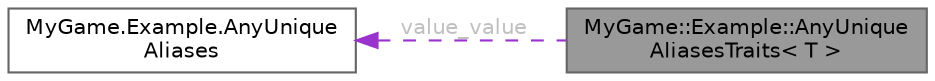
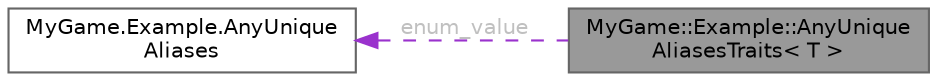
edge "MyGame::Example::AnyUnique AliasesTraits< T >" -> "MyGame.Example.AnyUnique Aliases": label " value_value" -> " enum_value"
